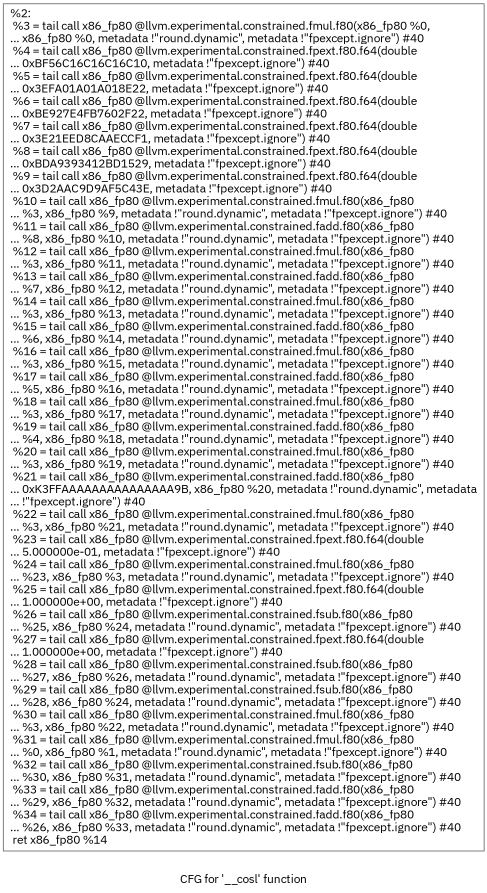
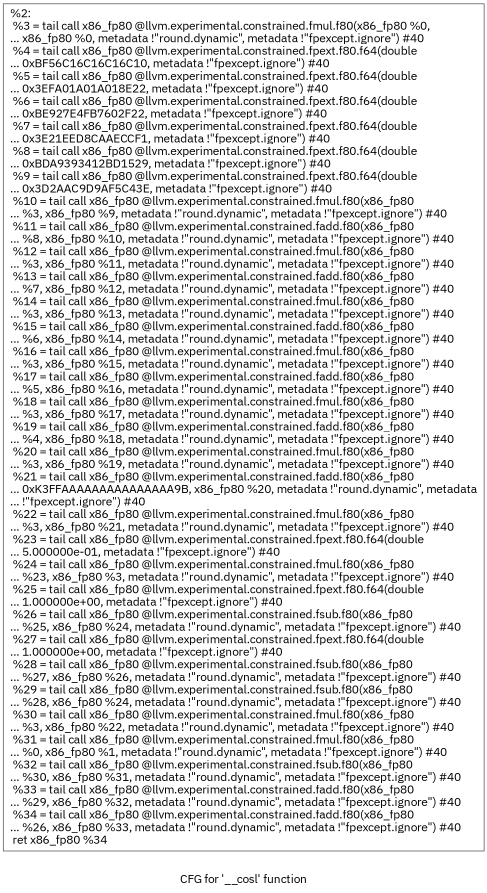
node "%2:": text "ret x86_fp80 %14" -> "ret x86_fp80 %34"
